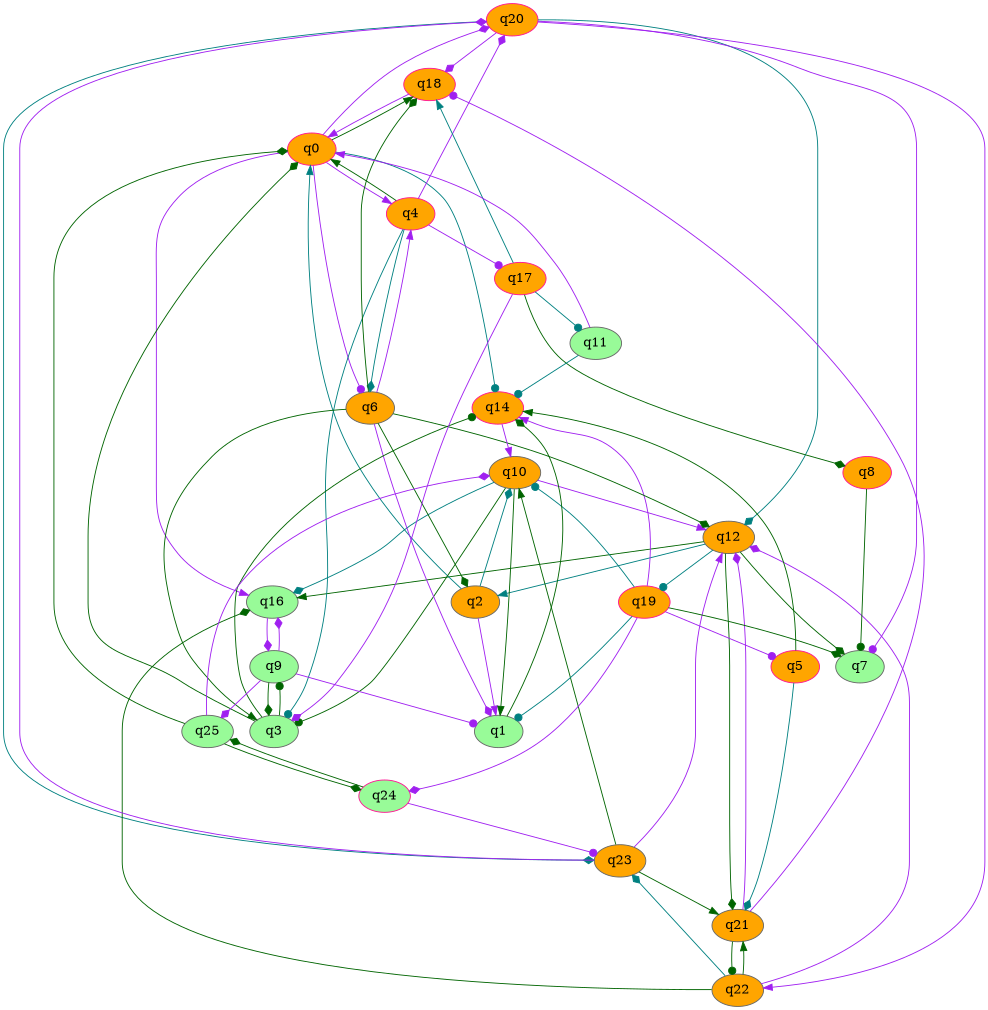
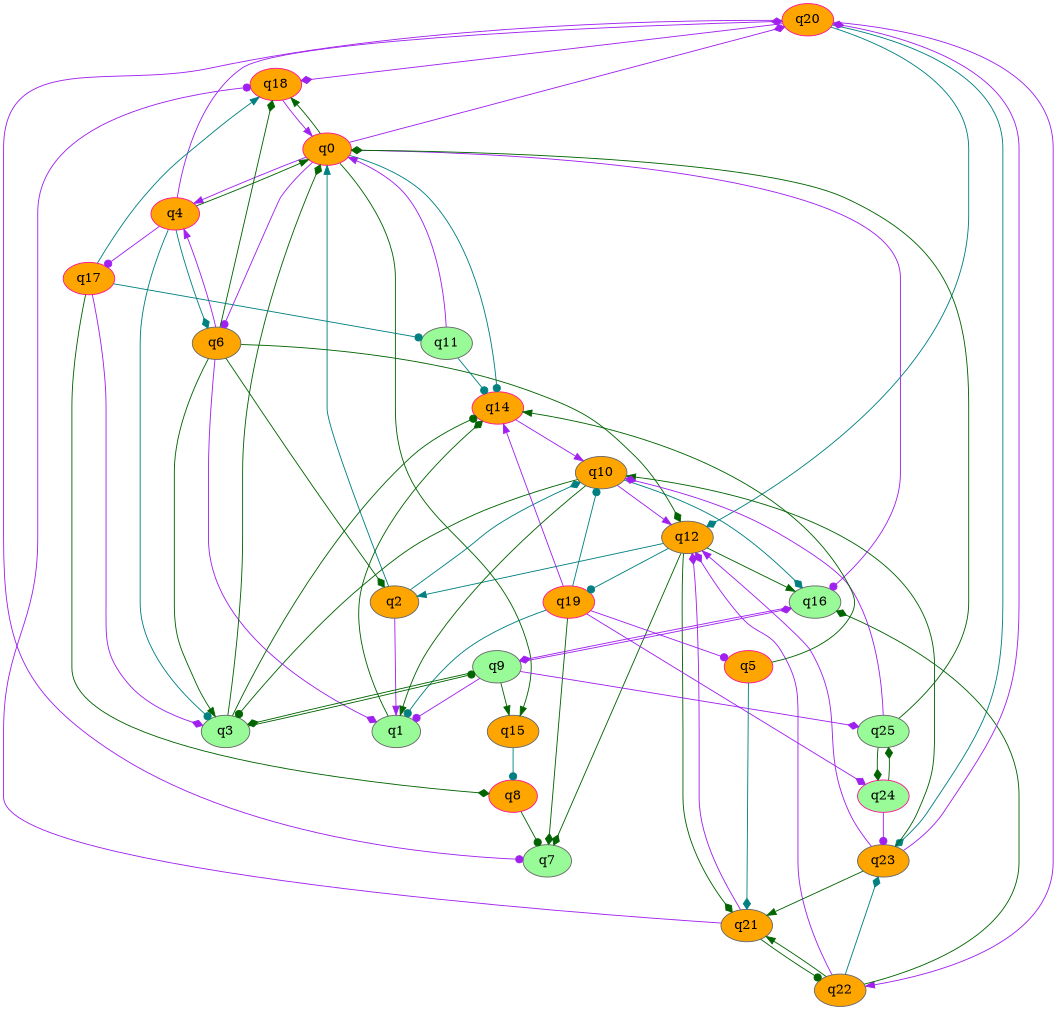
edge "q0" -> "q16": arrowhead normal -> dot
node "q15": added
